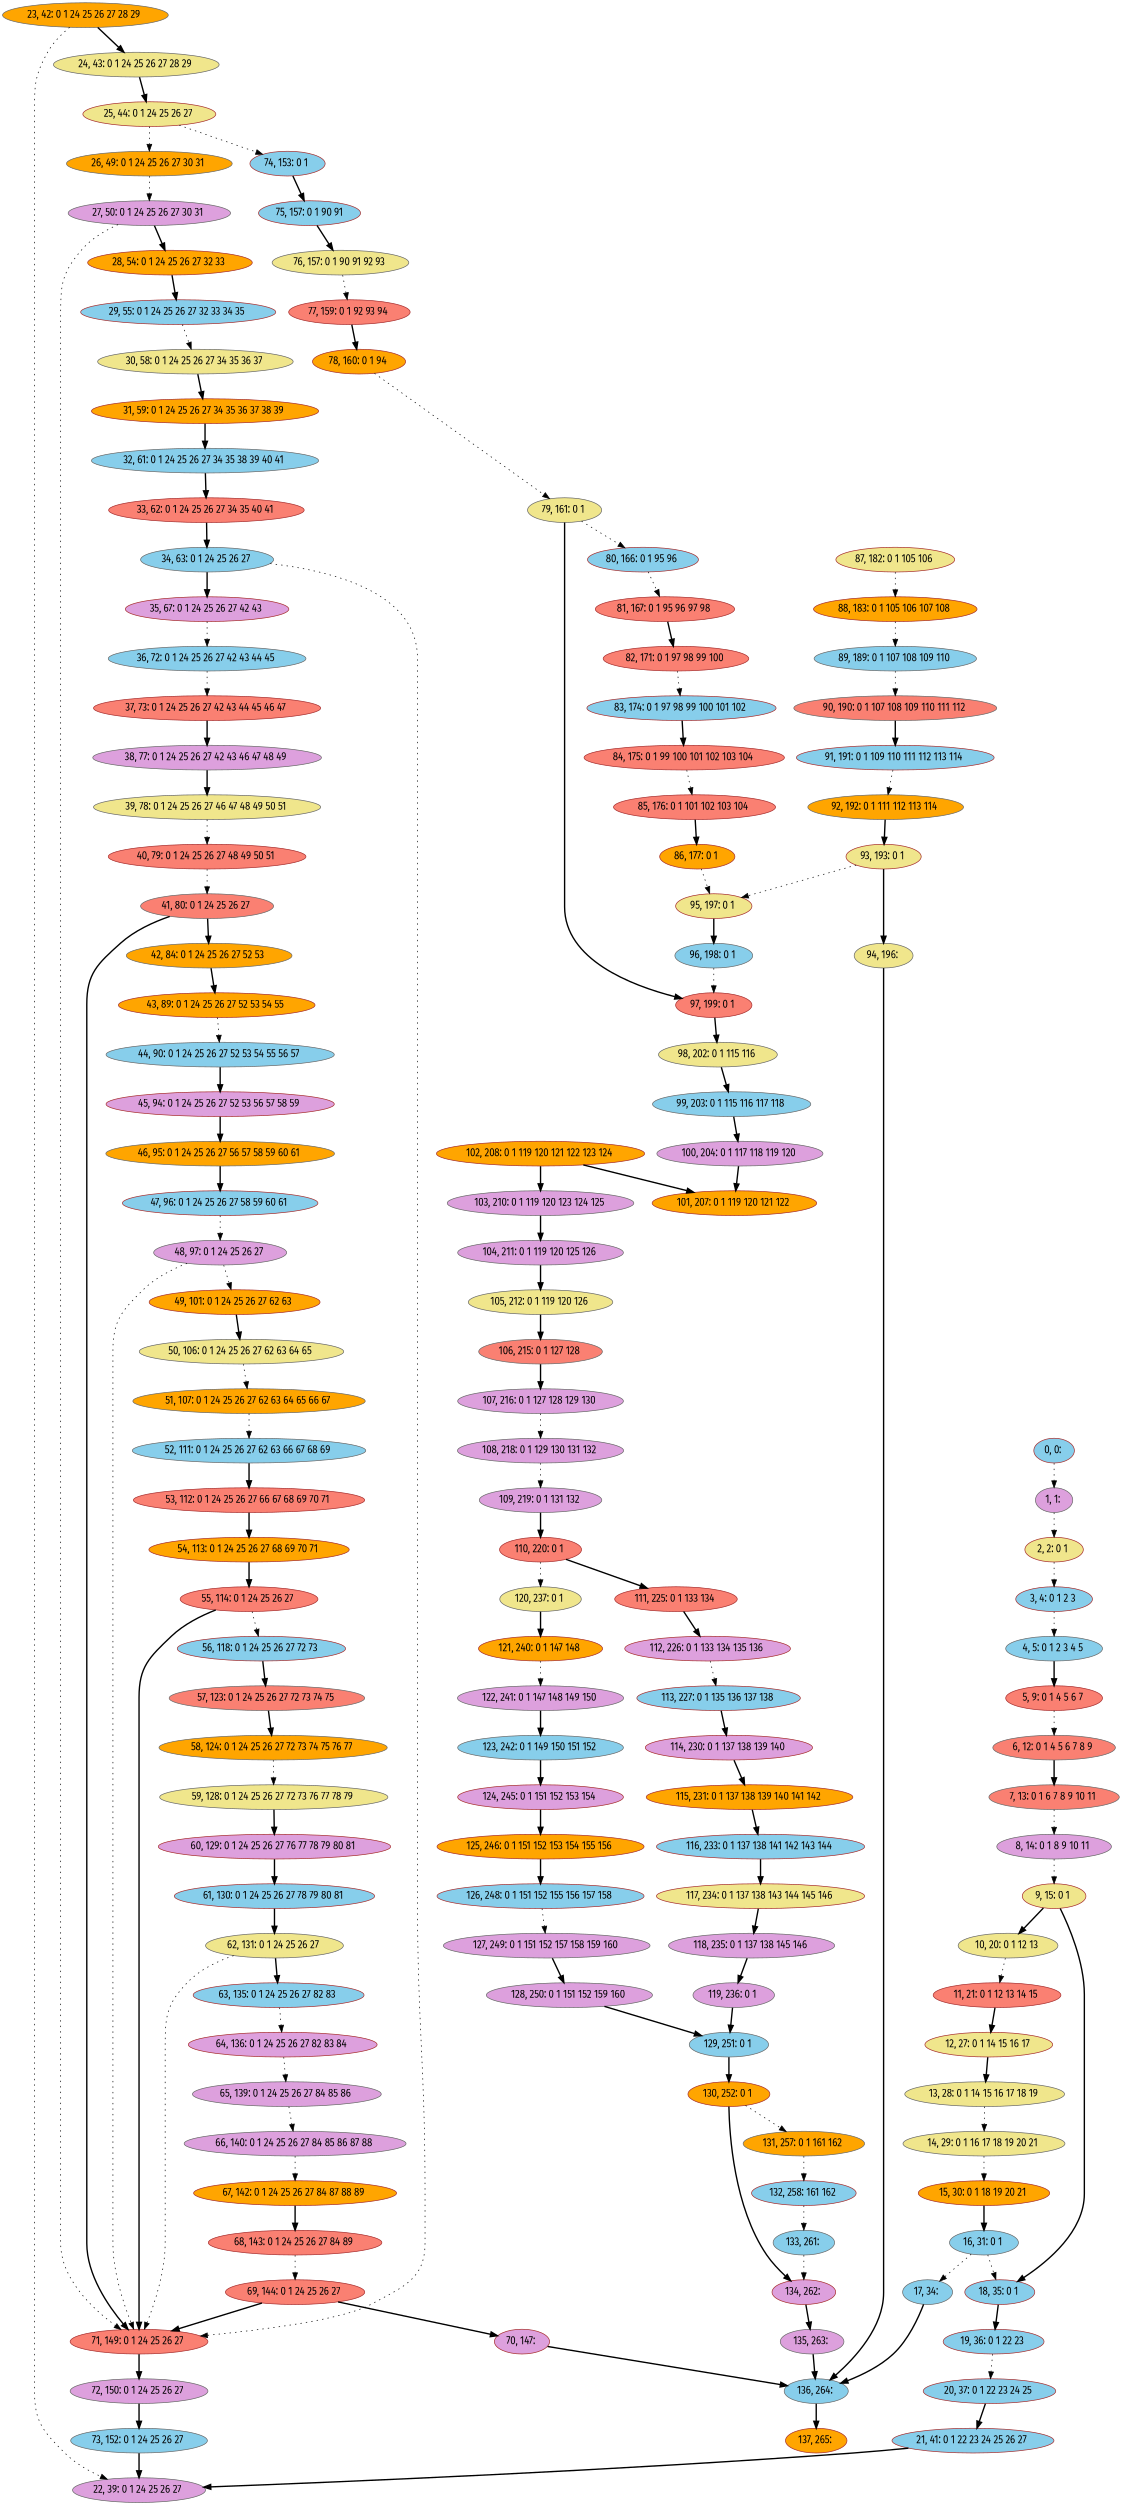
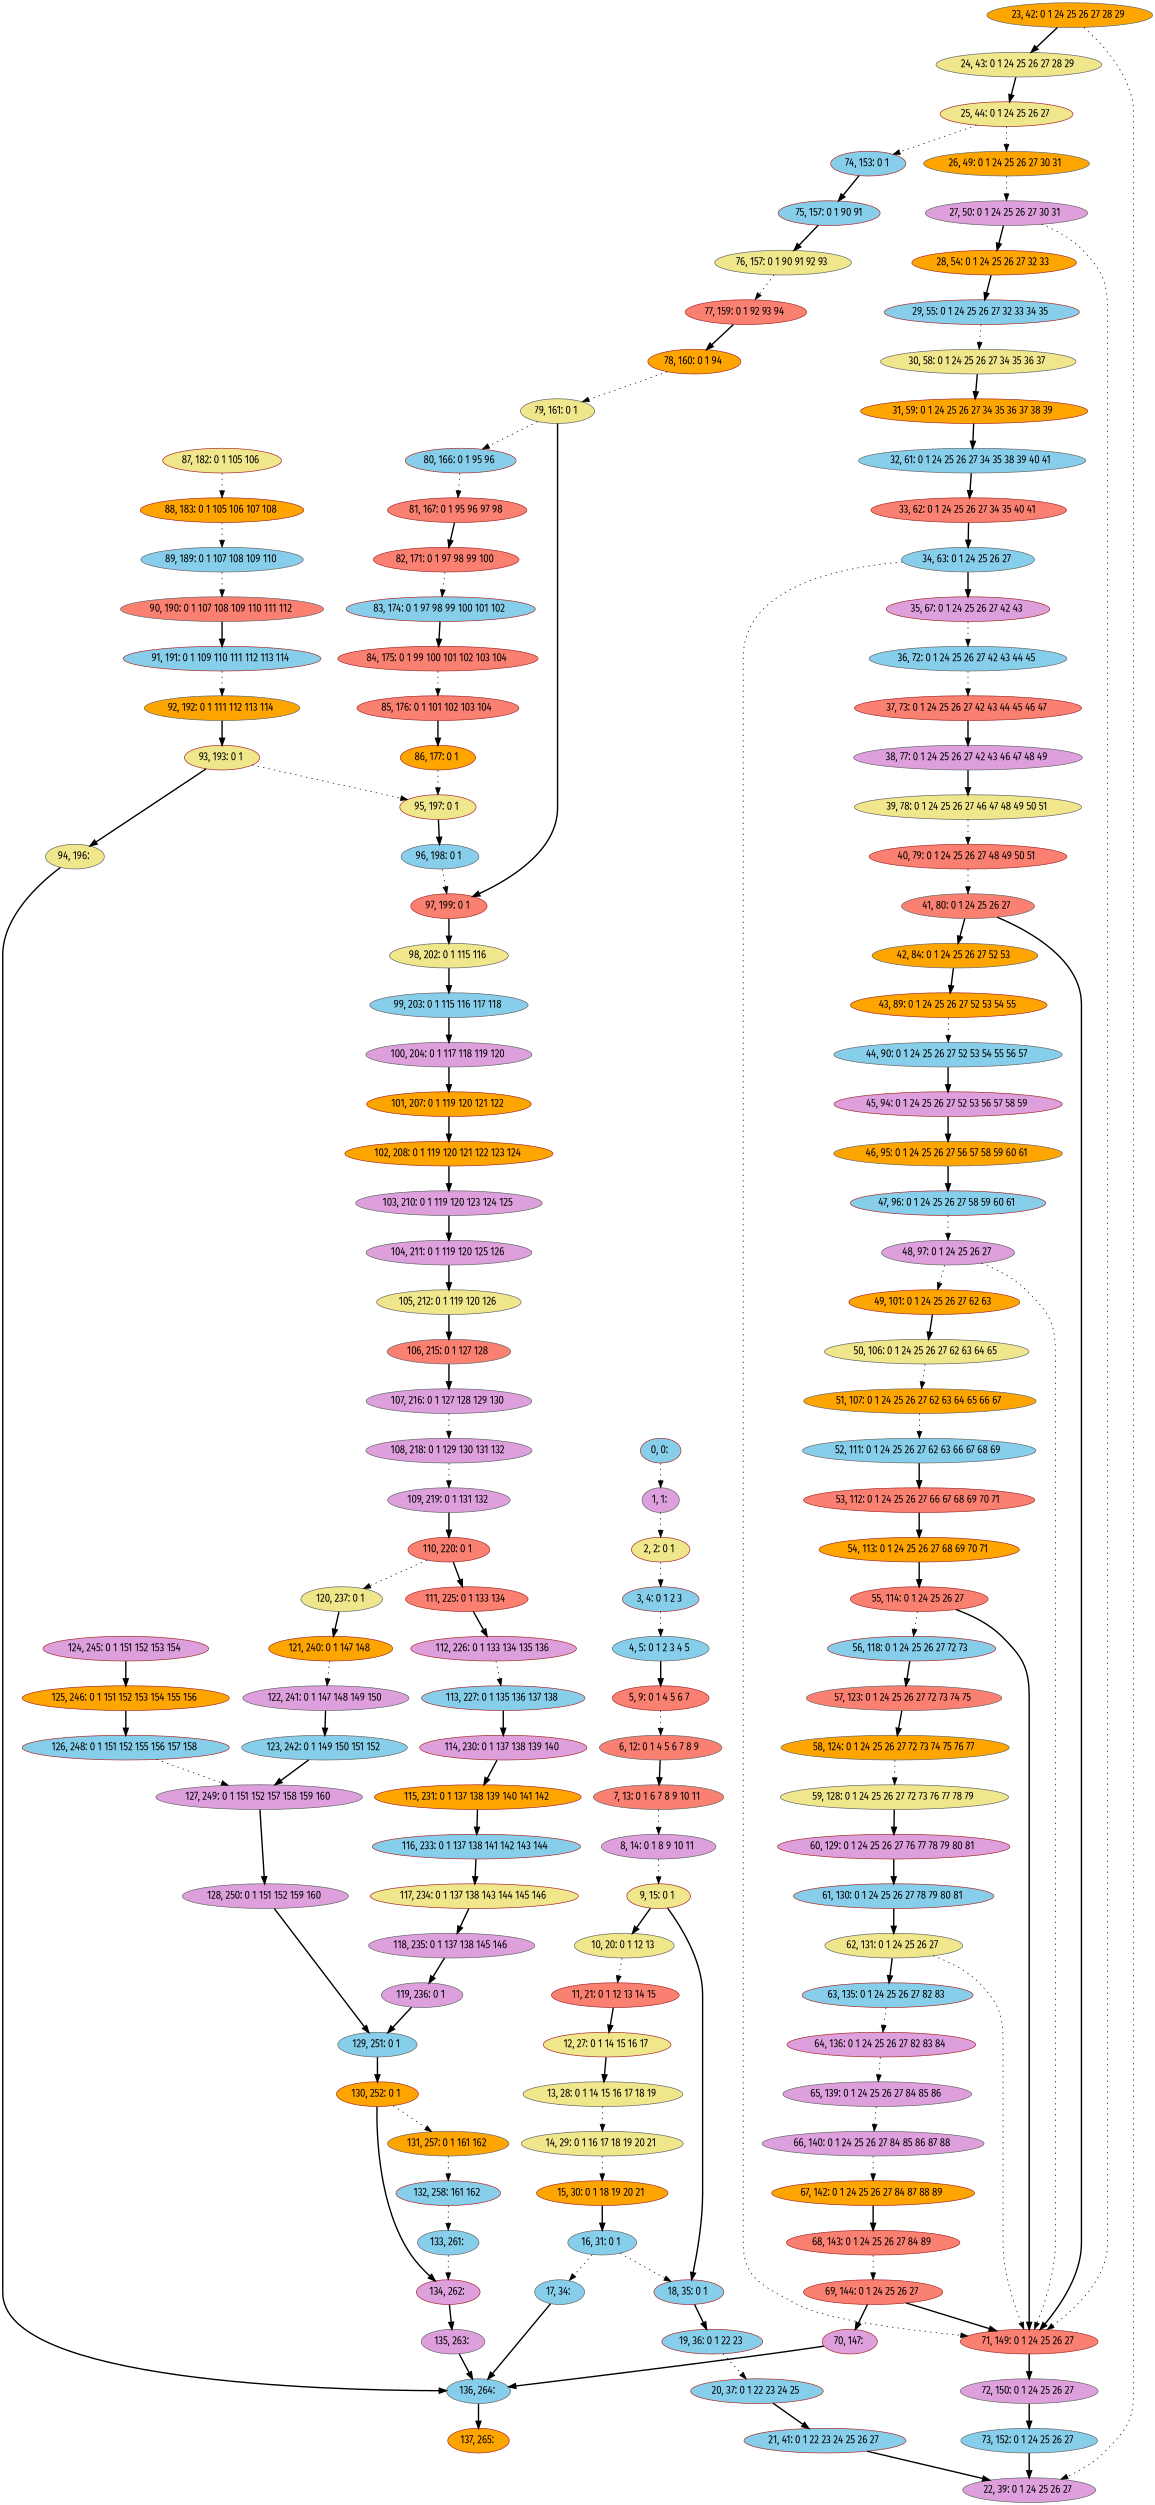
edge "102, 208: 0 1 119 120 121 122 123 124" -> "101, 207: 0 1 119 120 121 122": reversed
edge "123, 242: 0 1 149 150 151 152" -> "124, 245: 0 1 151 152 153 154": now "123, 242: 0 1 149 150 151 152" -> "127, 249: 0 1 151 152 157 158 159 160"
